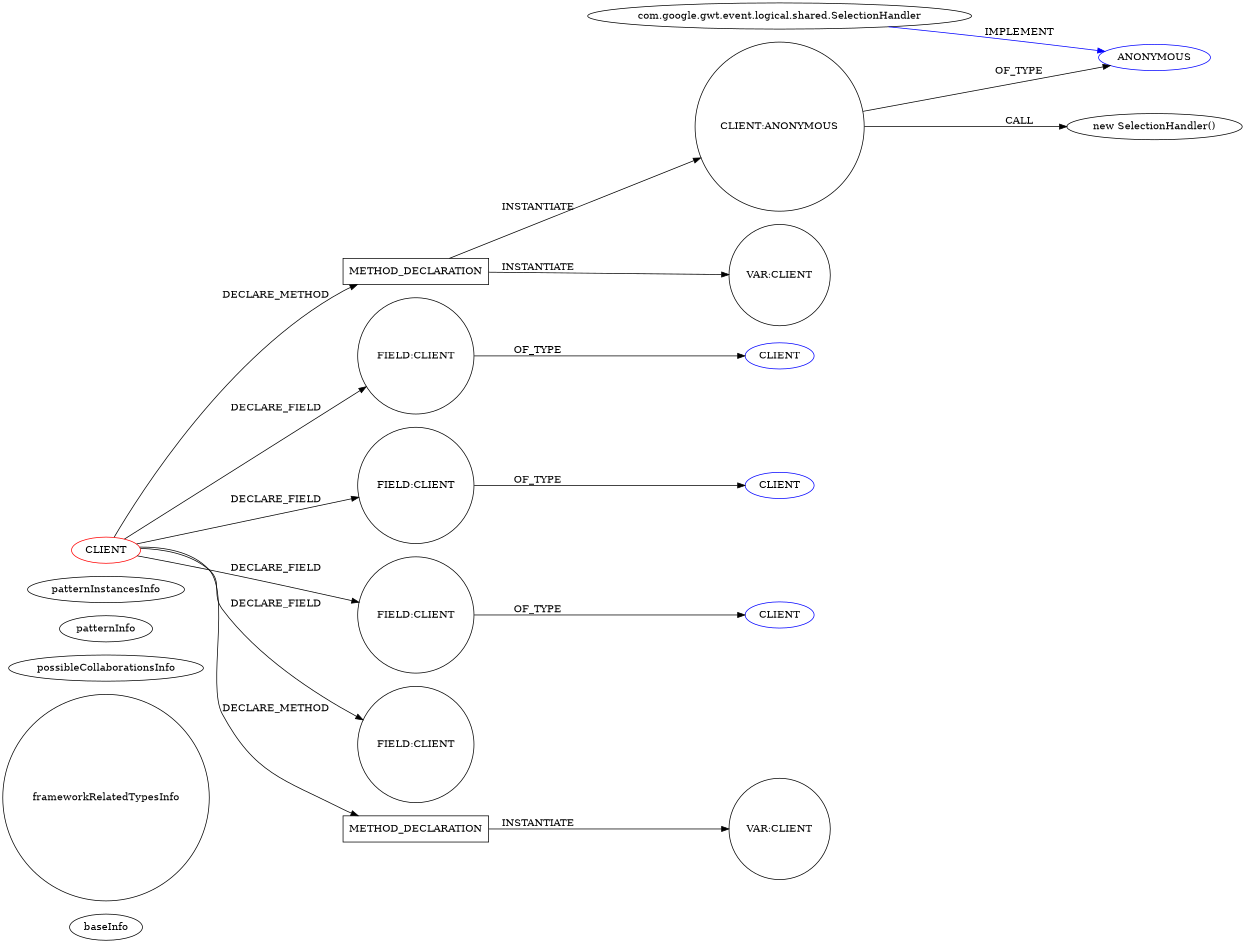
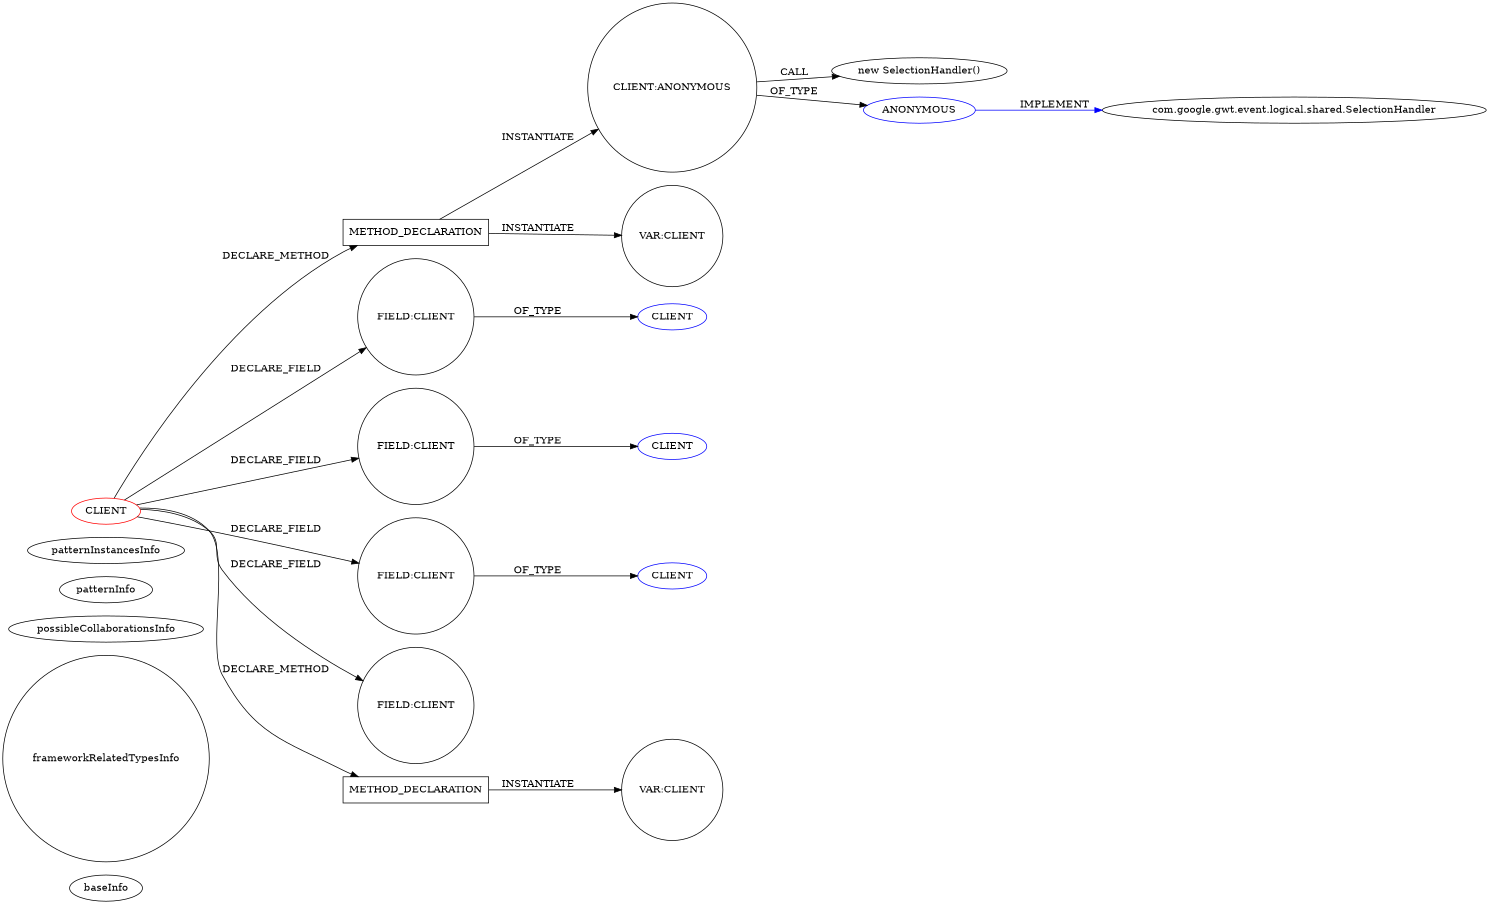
edge "com.google.gwt.event.logical.shared.SelectionHandler" -> "ANONYMOUS": reversed
